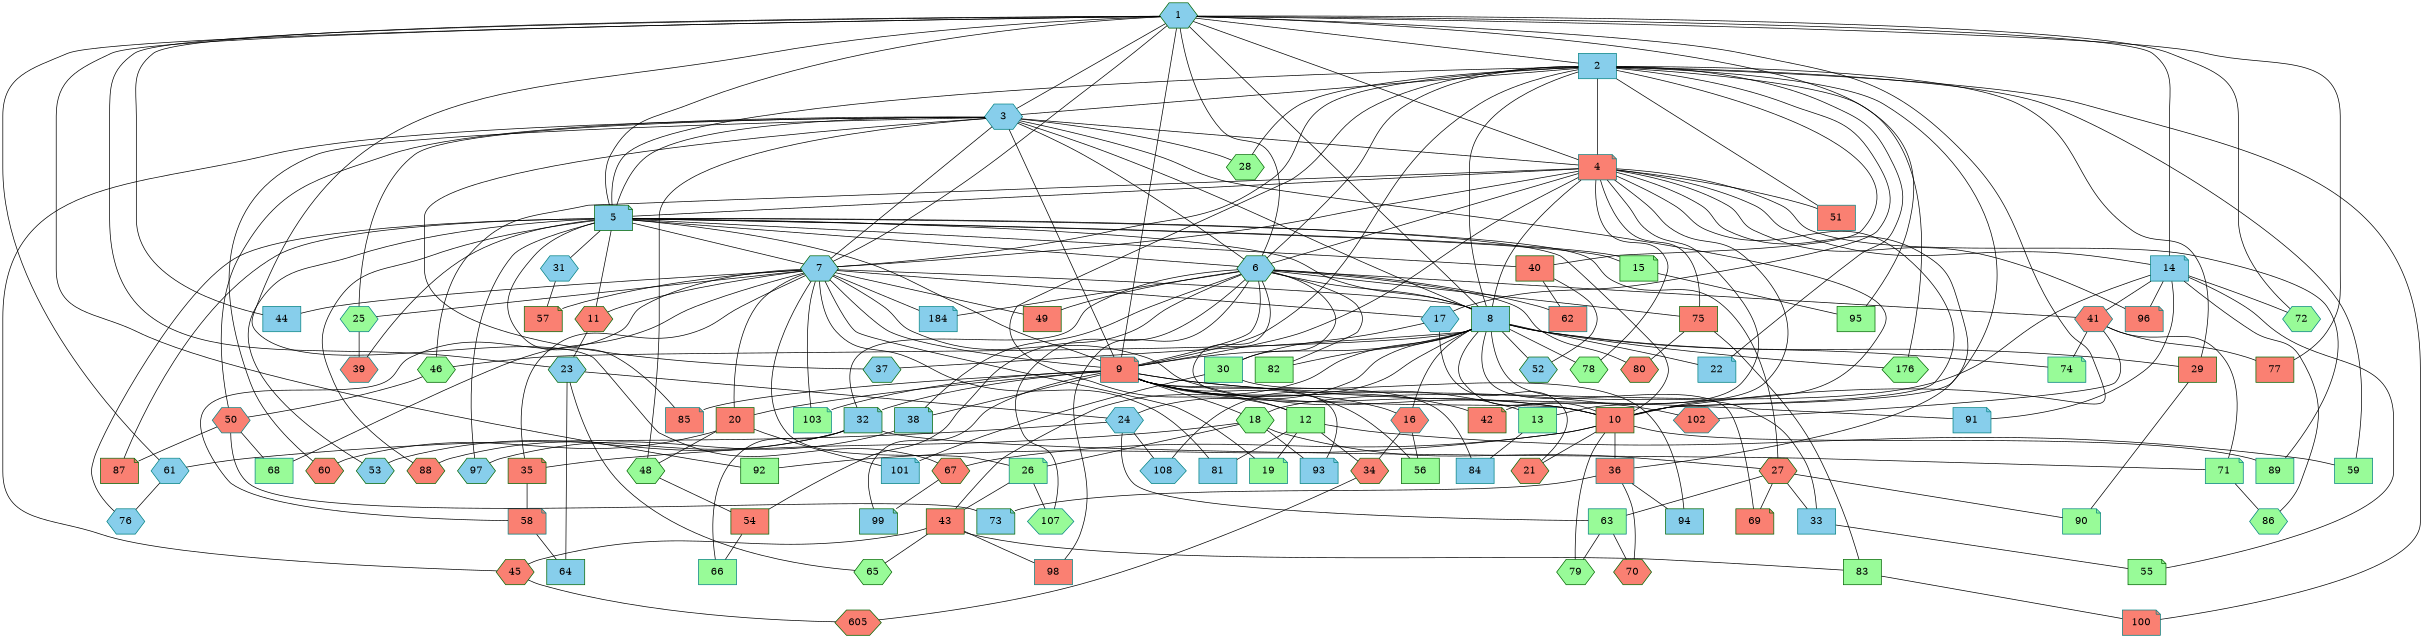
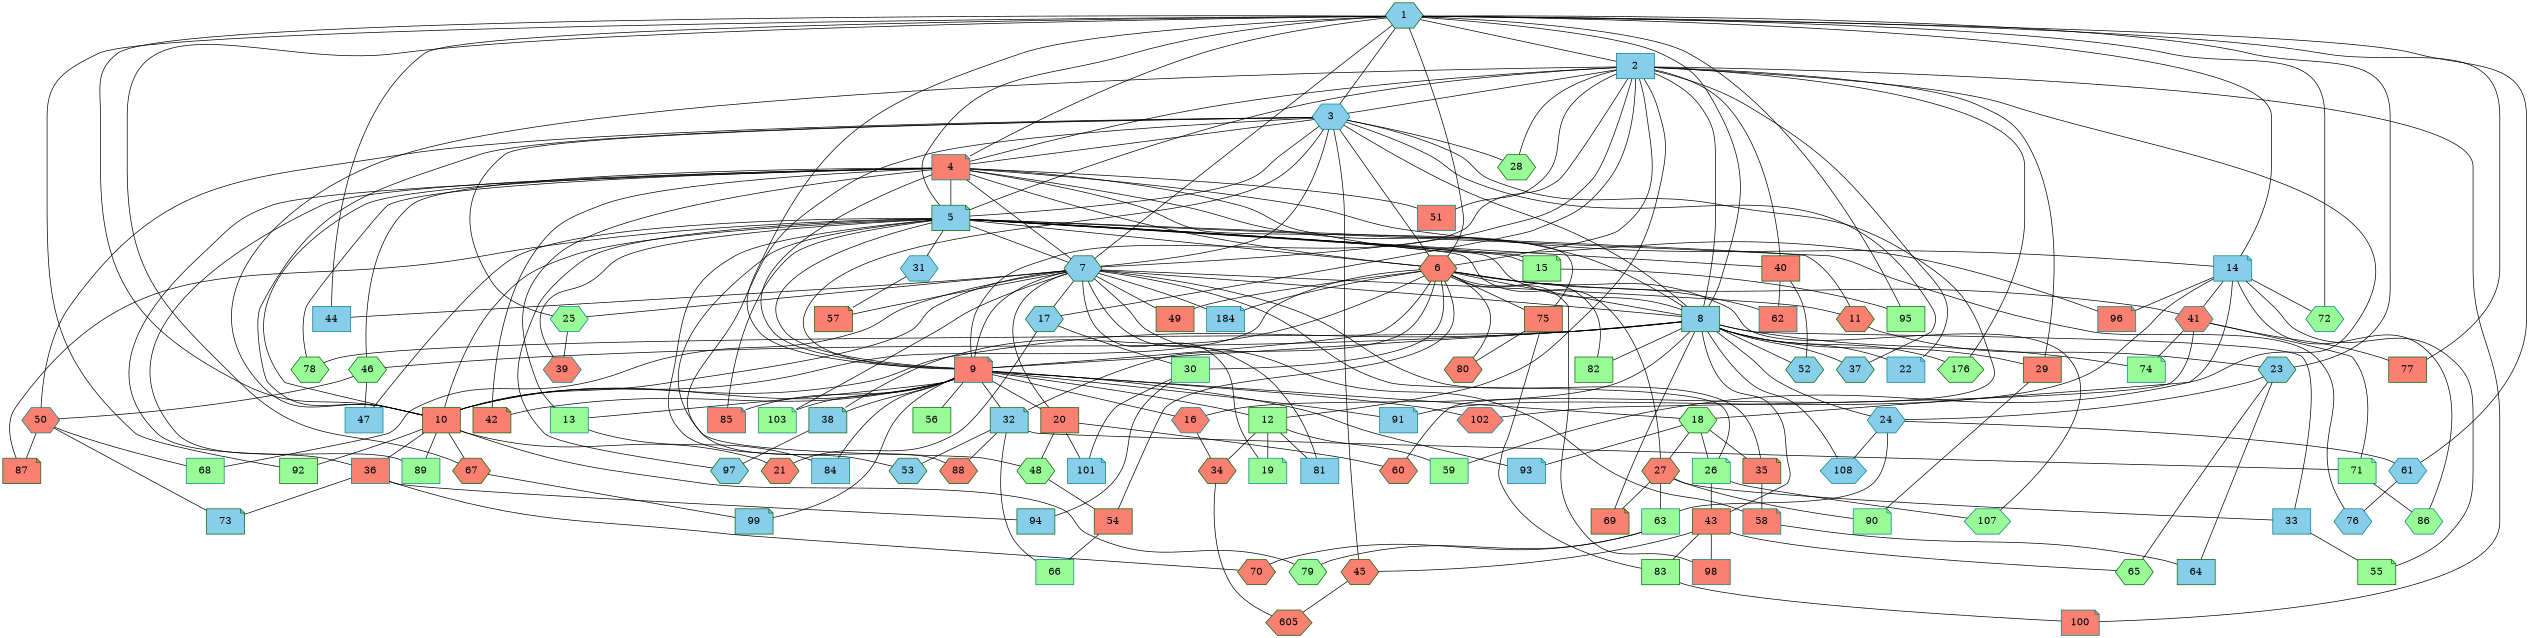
node "6": fillcolor skyblue -> salmon
node "17": color teal -> darkgreen
node "47": added
edge "16" -- "56": removed
